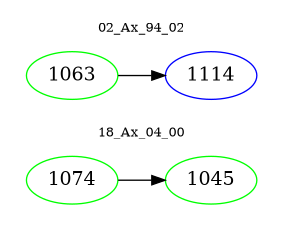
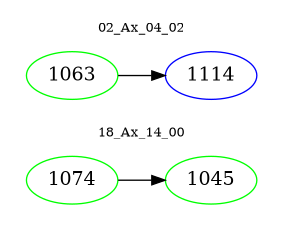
cluster "02_Ax_94_02": label "02_Ax_94_02" -> "02_Ax_04_02"
cluster "18_Ax_04_00": label "18_Ax_04_00" -> "18_Ax_14_00"
